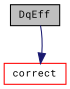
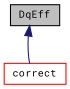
edge "DqEff" -> "correct": reversed
